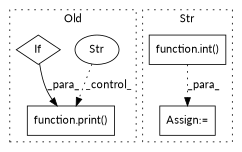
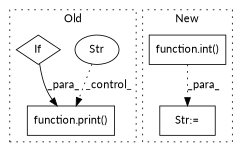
cluster "Str": label "Str" -> "New"
node "Assign:=": label "Assign:=" -> "Str:="
